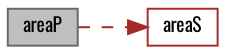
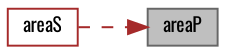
edge "areaP" -> "areaS": reversed
